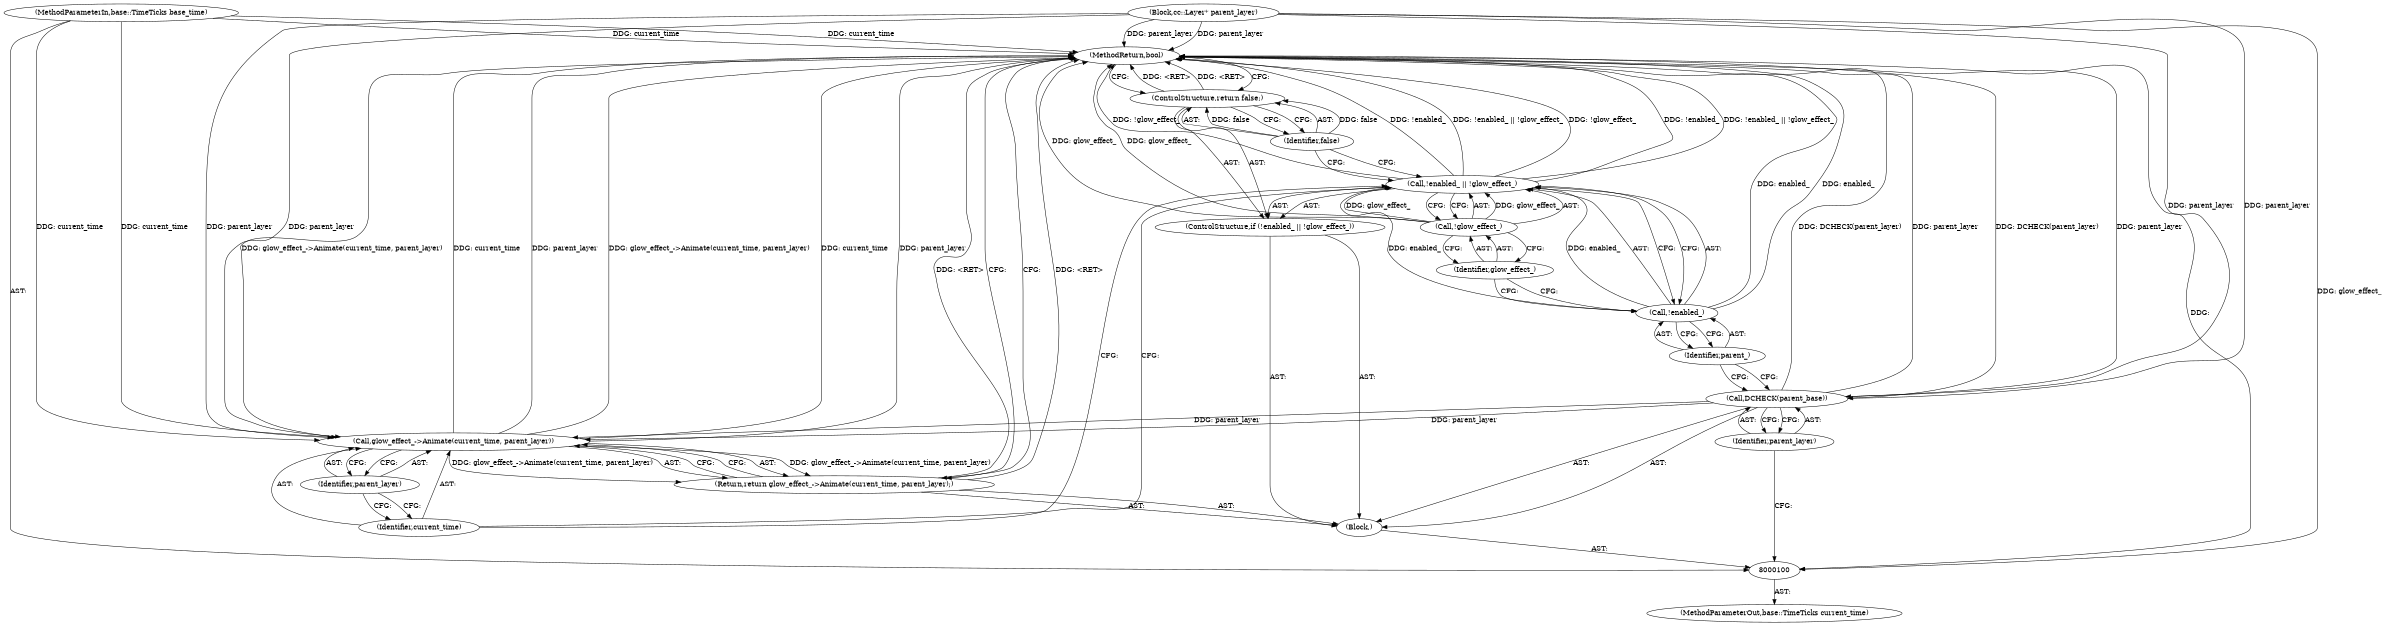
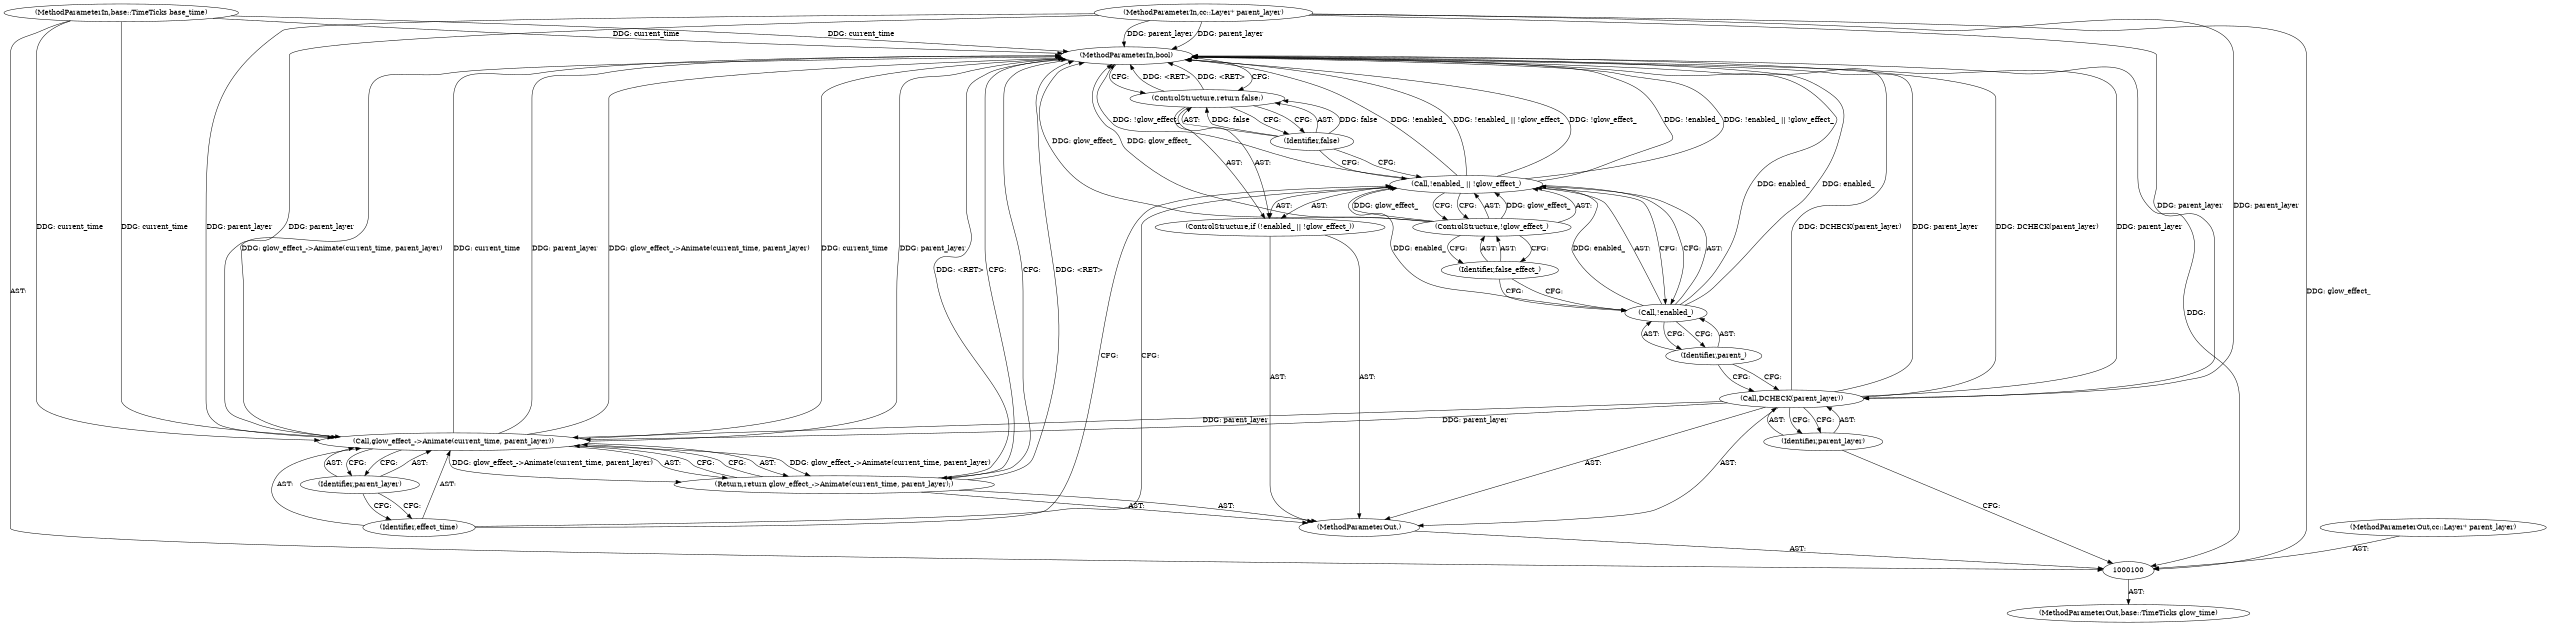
node "(Block,cc::Layer* parent_layer)": label "(Block,cc::Layer* parent_layer)" -> "(MethodParameterIn,cc::Layer* parent_layer)"
node "(MethodReturn,bool)": label "(MethodReturn,bool)" -> "(MethodParameterIn,bool)"
node "(Call,!glow_effect_)": label "(Call,!glow_effect_)" -> "(ControlStructure,!glow_effect_)"
node "(Identifier,glow_effect_)": label "(Identifier,glow_effect_)" -> "(Identifier,false_effect_)"
node "(Call,DCHECK(parent_base))": label "(Call,DCHECK(parent_base))" -> "(Call,DCHECK(parent_layer))"
node "(Identifier,current_time)": label "(Identifier,current_time)" -> "(Identifier,effect_time)"
node "(Block,)": label "(Block,)" -> "(MethodParameterOut,)"
node "(MethodParameterOut,cc::Layer* parent_layer)": added
node "8000100": label "8000100" -> "1000100"
node "(MethodParameterOut,base::TimeTicks current_time)": label "(MethodParameterOut,base::TimeTicks current_time)" -> "(MethodParameterOut,base::TimeTicks glow_time)"
